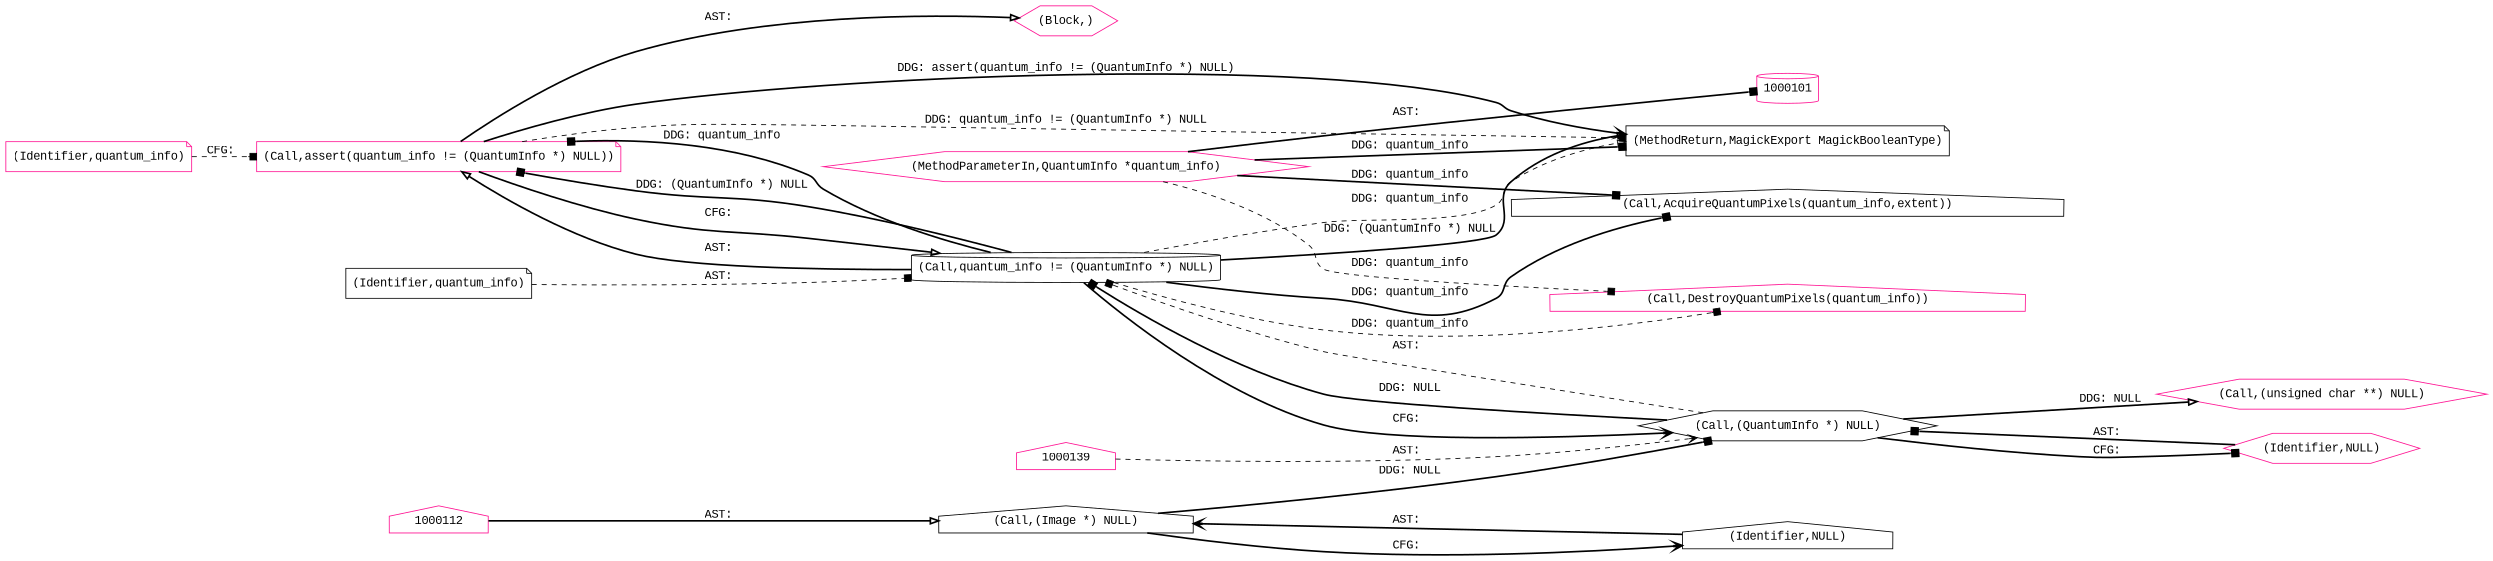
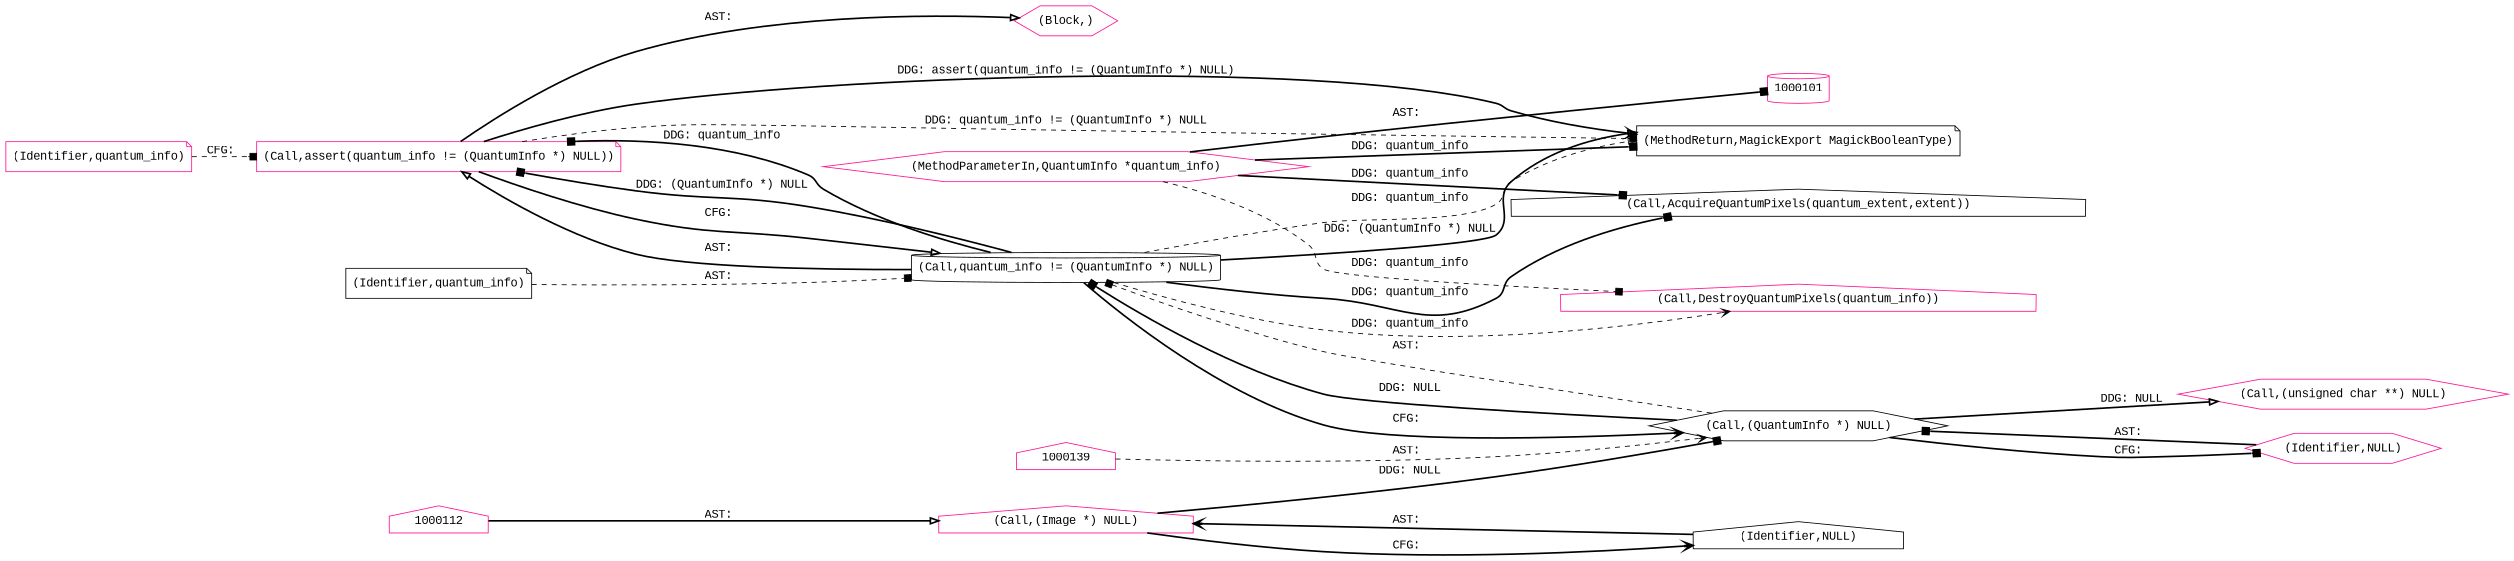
node "(Call,AcquireQuantumPixels(quantum_info,extent))": label "(Call,AcquireQuantumPixels(quantum_info,extent))" -> "(Call,AcquireQuantumPixels(quantum_extent,extent))"
edge "(Call,quantum_info != (QuantumInfo *) NULL)" -> "(Call,DestroyQuantumPixels(quantum_info))": arrowhead box -> vee
node "(Call,(Image *) NULL)": color black -> deeppink
